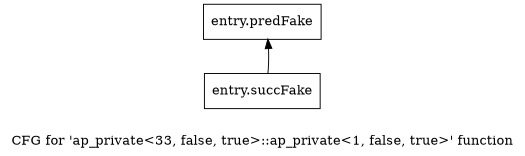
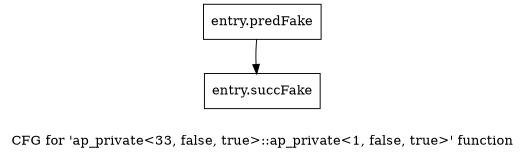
edge "entry.succFake" -> "entry.predFake": reversed
